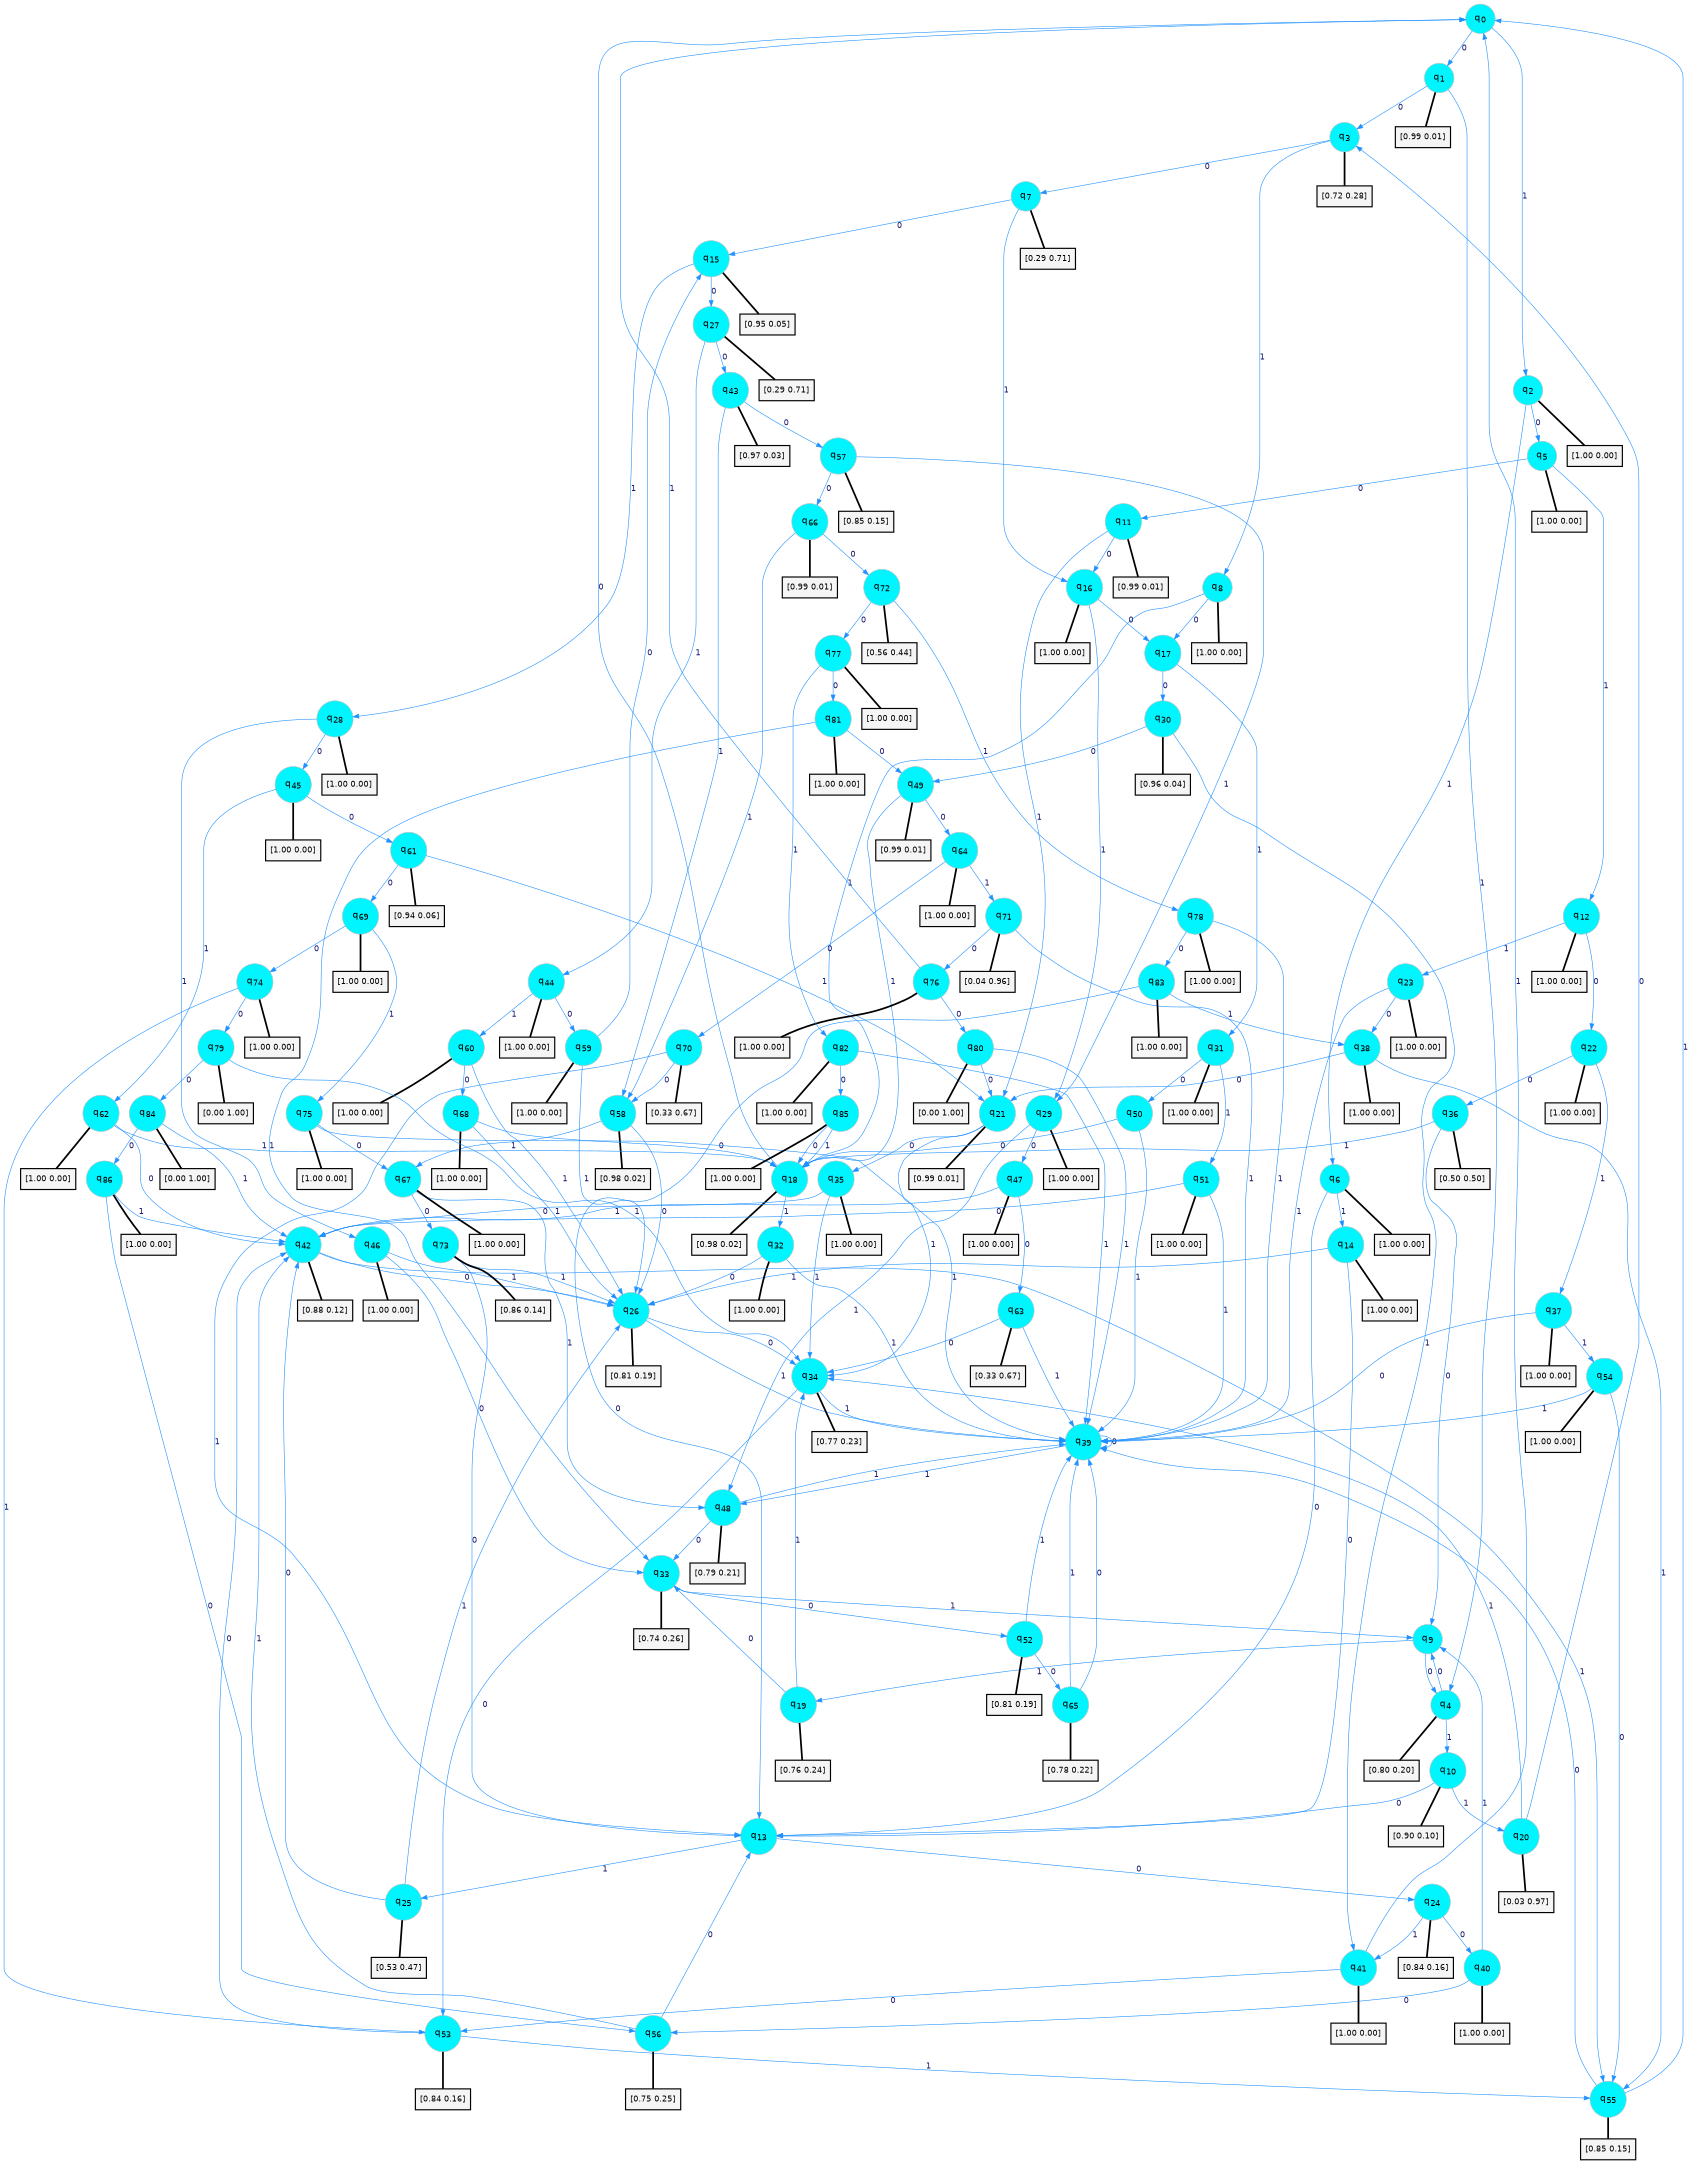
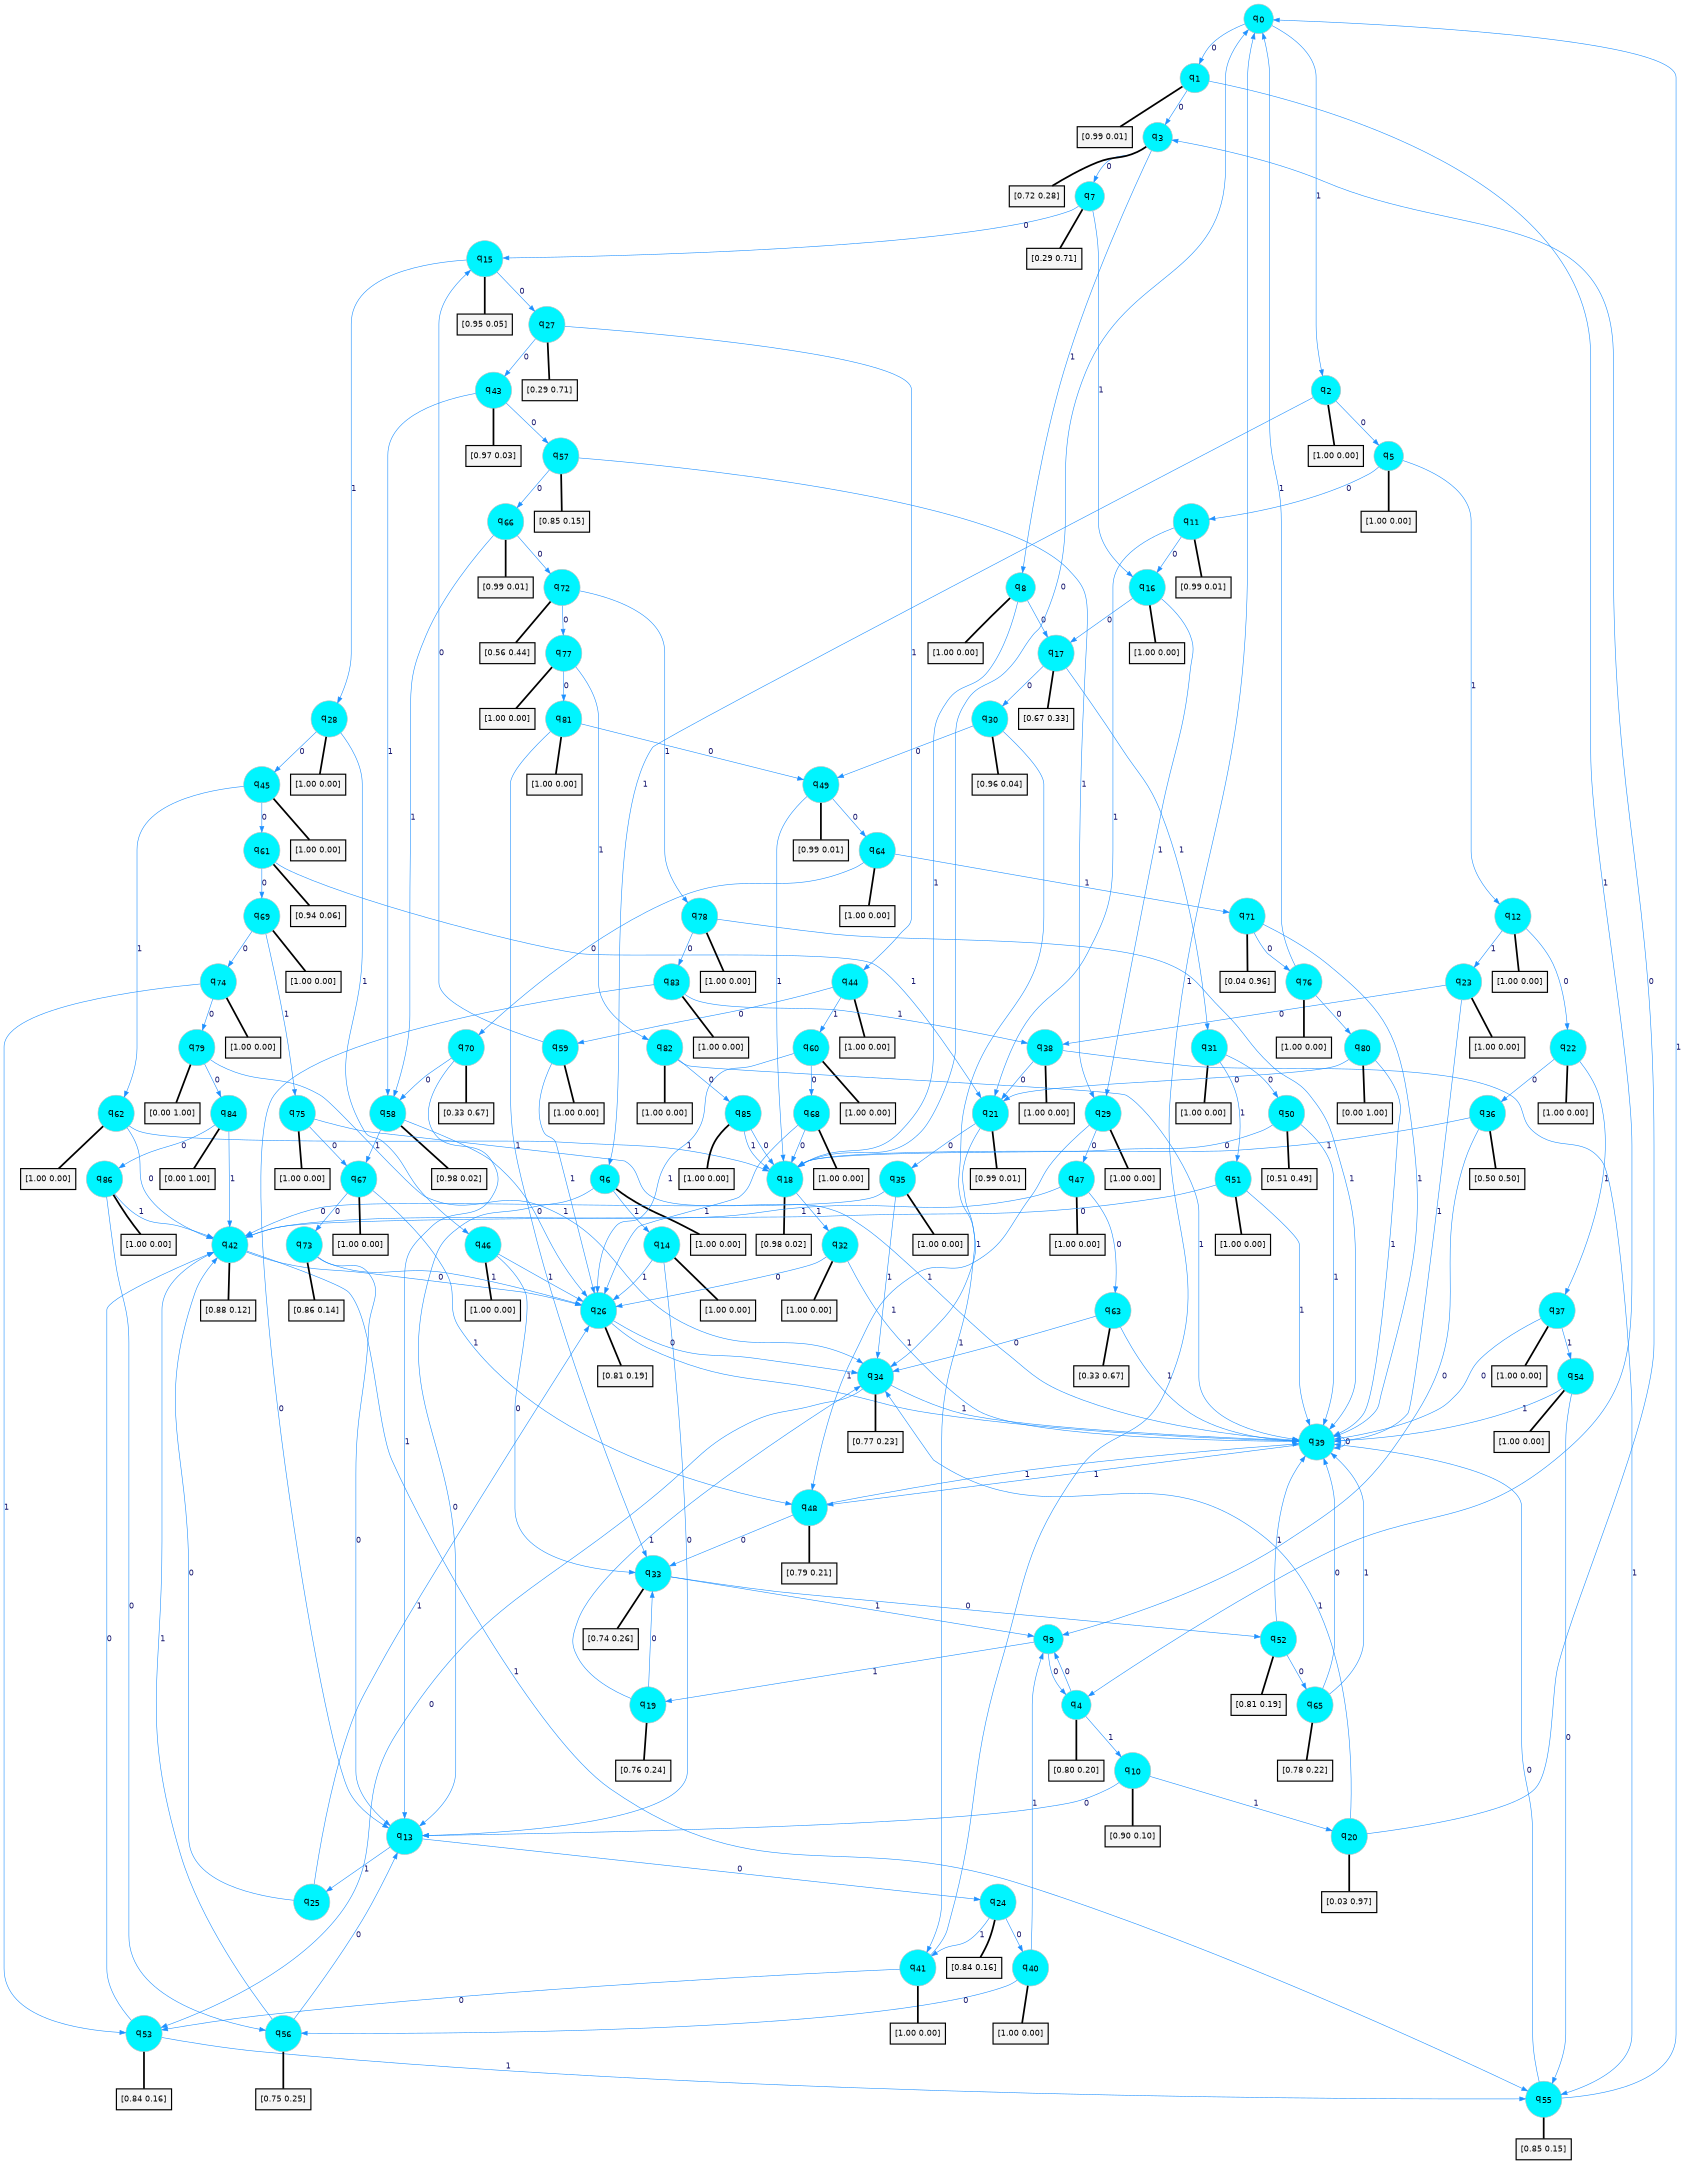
node "[0.67 0.33]": added
node "[0.51 0.49]": added
node "[0.53 0.47]": removed
